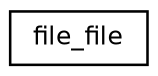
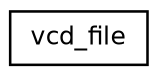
node "file_file": label "file_file" -> "vcd_file"
